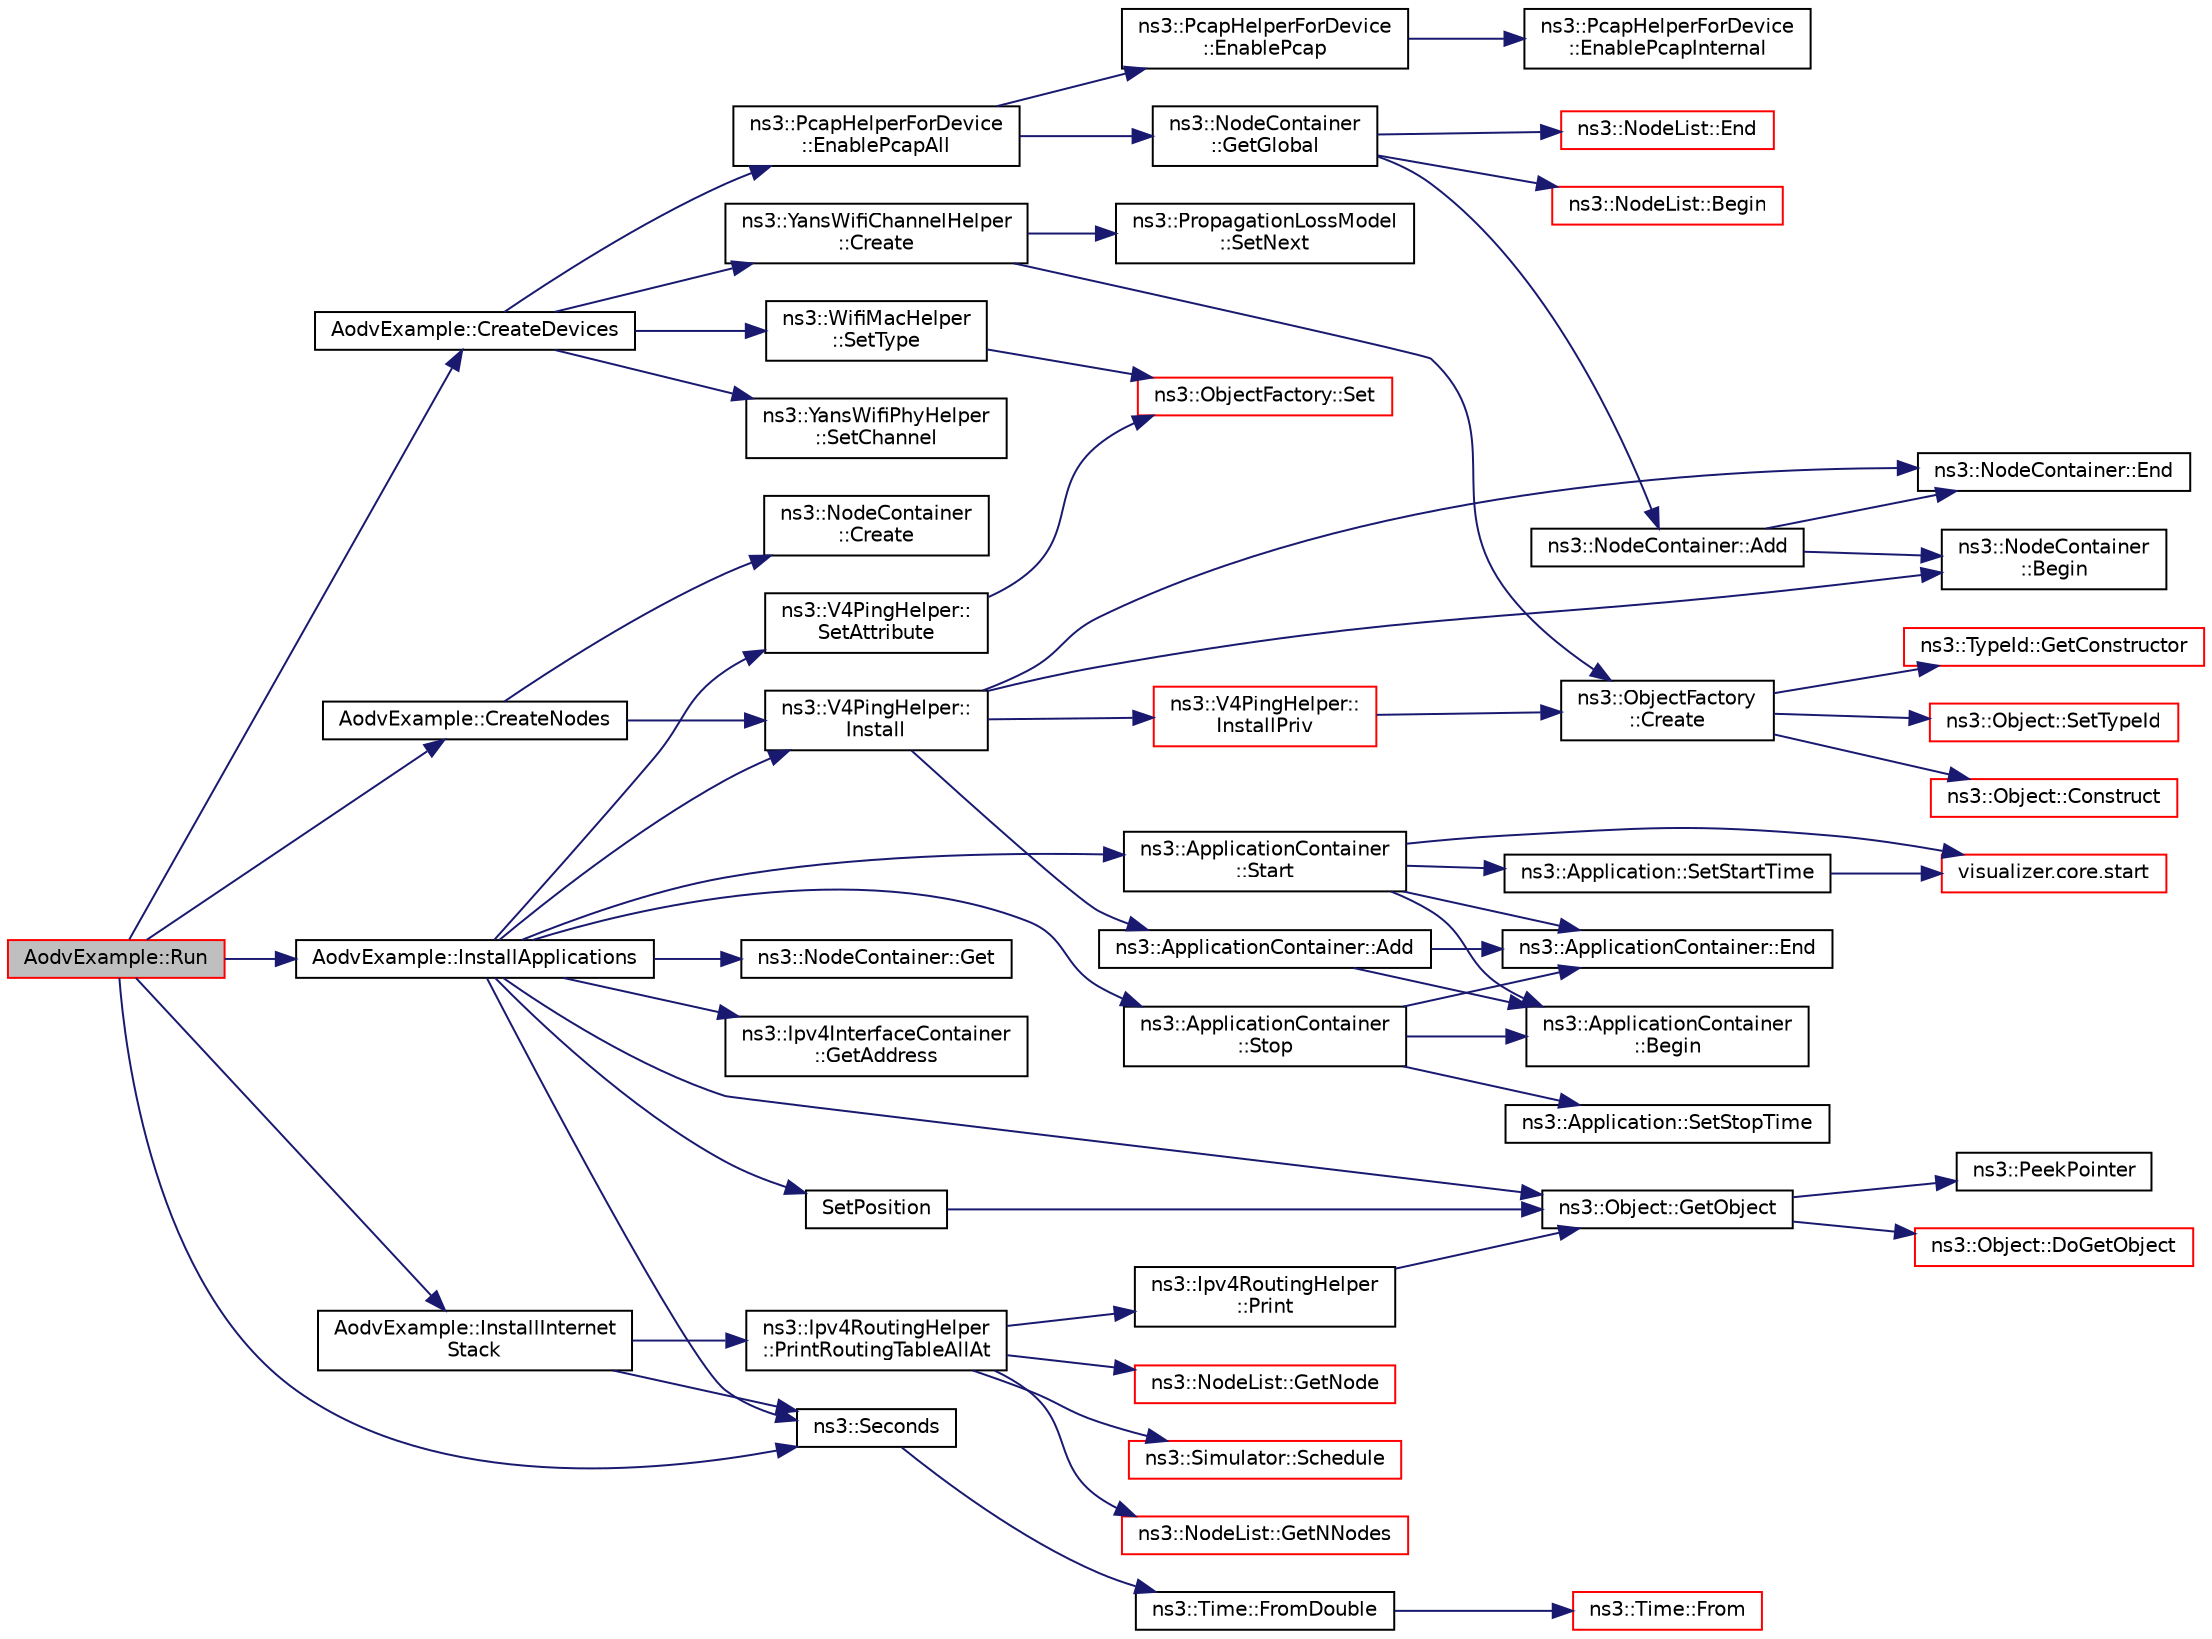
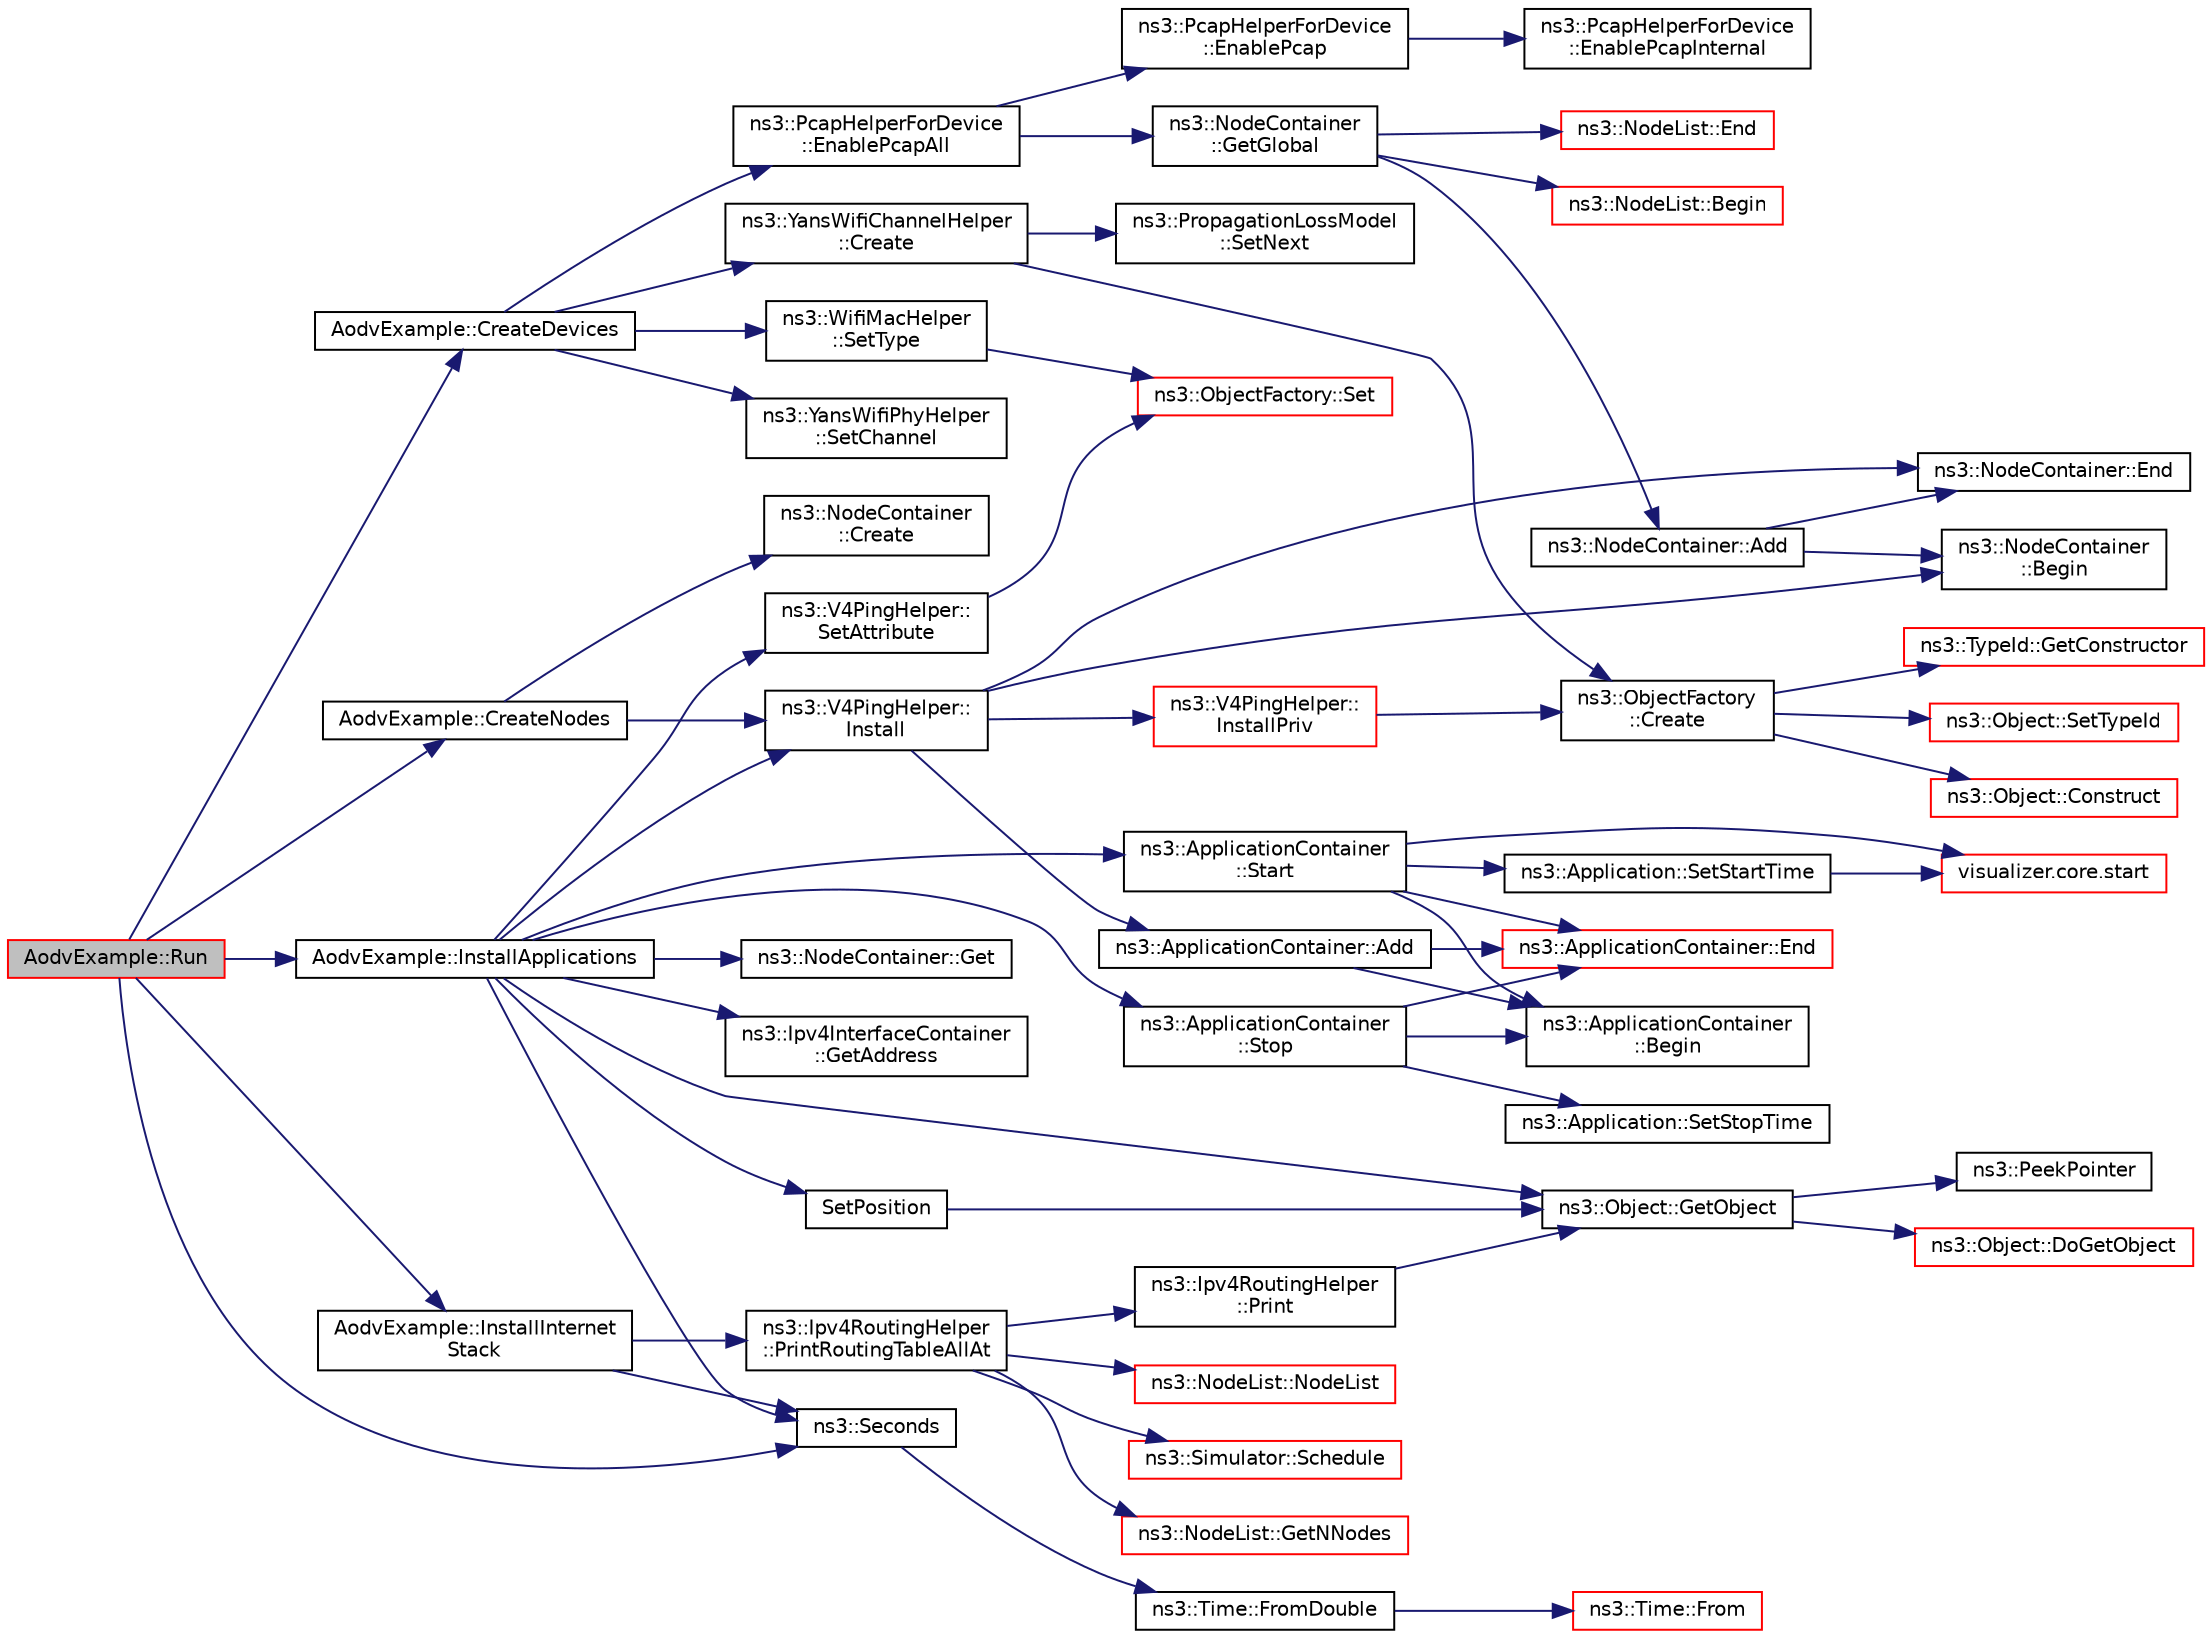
node "ns3::ApplicationContainer::End": color black -> red
node "ns3::NodeList::GetNode": label "ns3::NodeList::GetNode" -> "ns3::NodeList::NodeList"
